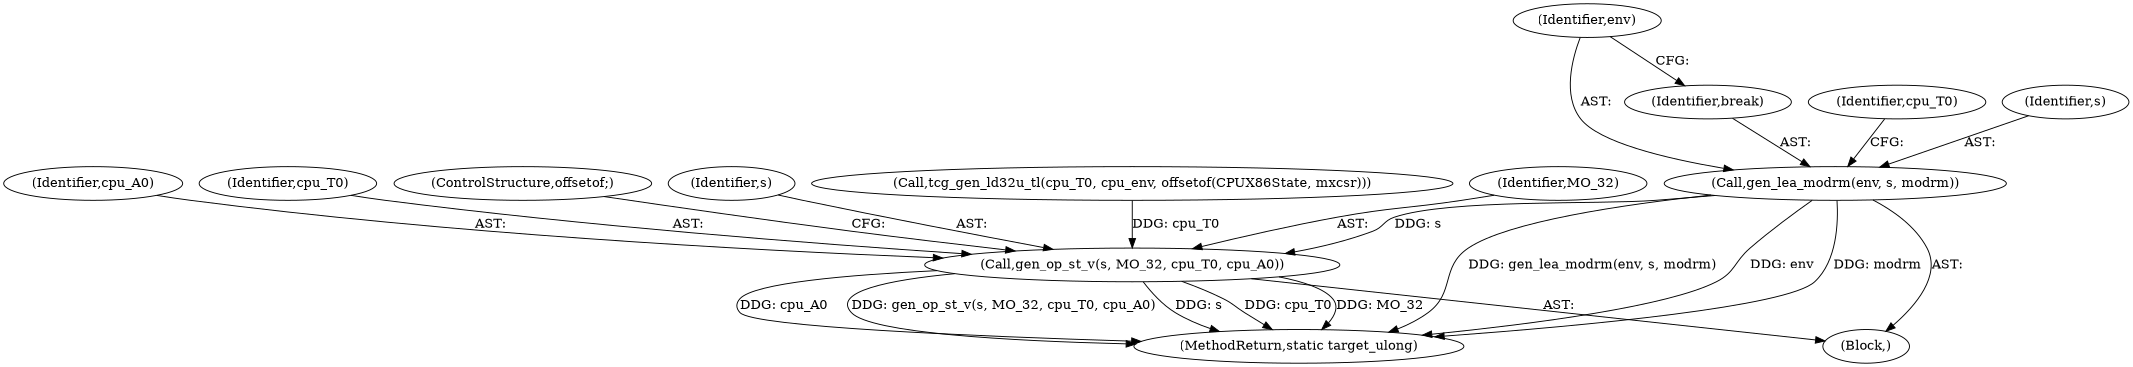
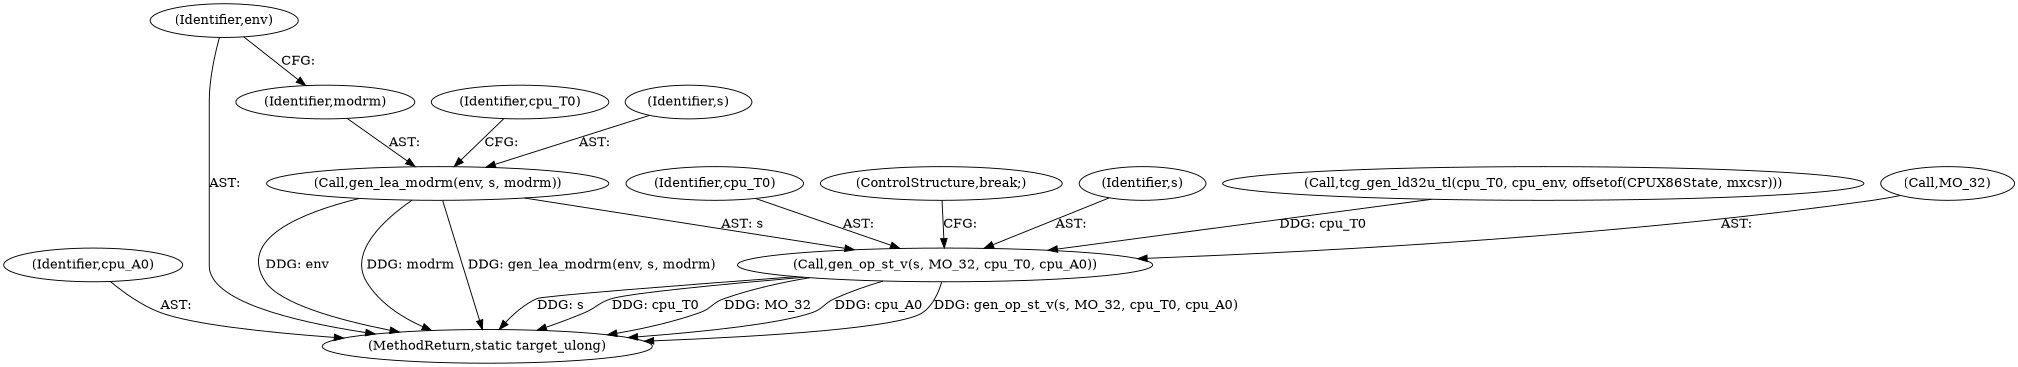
node "(Identifier,break)": label "(Identifier,break)" -> "(Identifier,modrm)"
edge "(Identifier,env)" -> "(Call,gen_lea_modrm(env, s, modrm))": now "(Identifier,env)" -> "(MethodReturn,static target_ulong)"
node "(ControlStructure,offsetof;)": label "(ControlStructure,offsetof;)" -> "(ControlStructure,break;)"
node "(Identifier,MO_32)": label "(Identifier,MO_32)" -> "(Call,MO_32)"
edge "(Call,gen_lea_modrm(env, s, modrm))" -> "(Call,gen_op_st_v(s, MO_32, cpu_T0, cpu_A0))": label "DDG: s" -> "AST: s"
edge "(Identifier,cpu_A0)" -> "(Call,gen_op_st_v(s, MO_32, cpu_T0, cpu_A0))": now "(Identifier,cpu_A0)" -> "(MethodReturn,static target_ulong)"
node "(Block,)": removed
